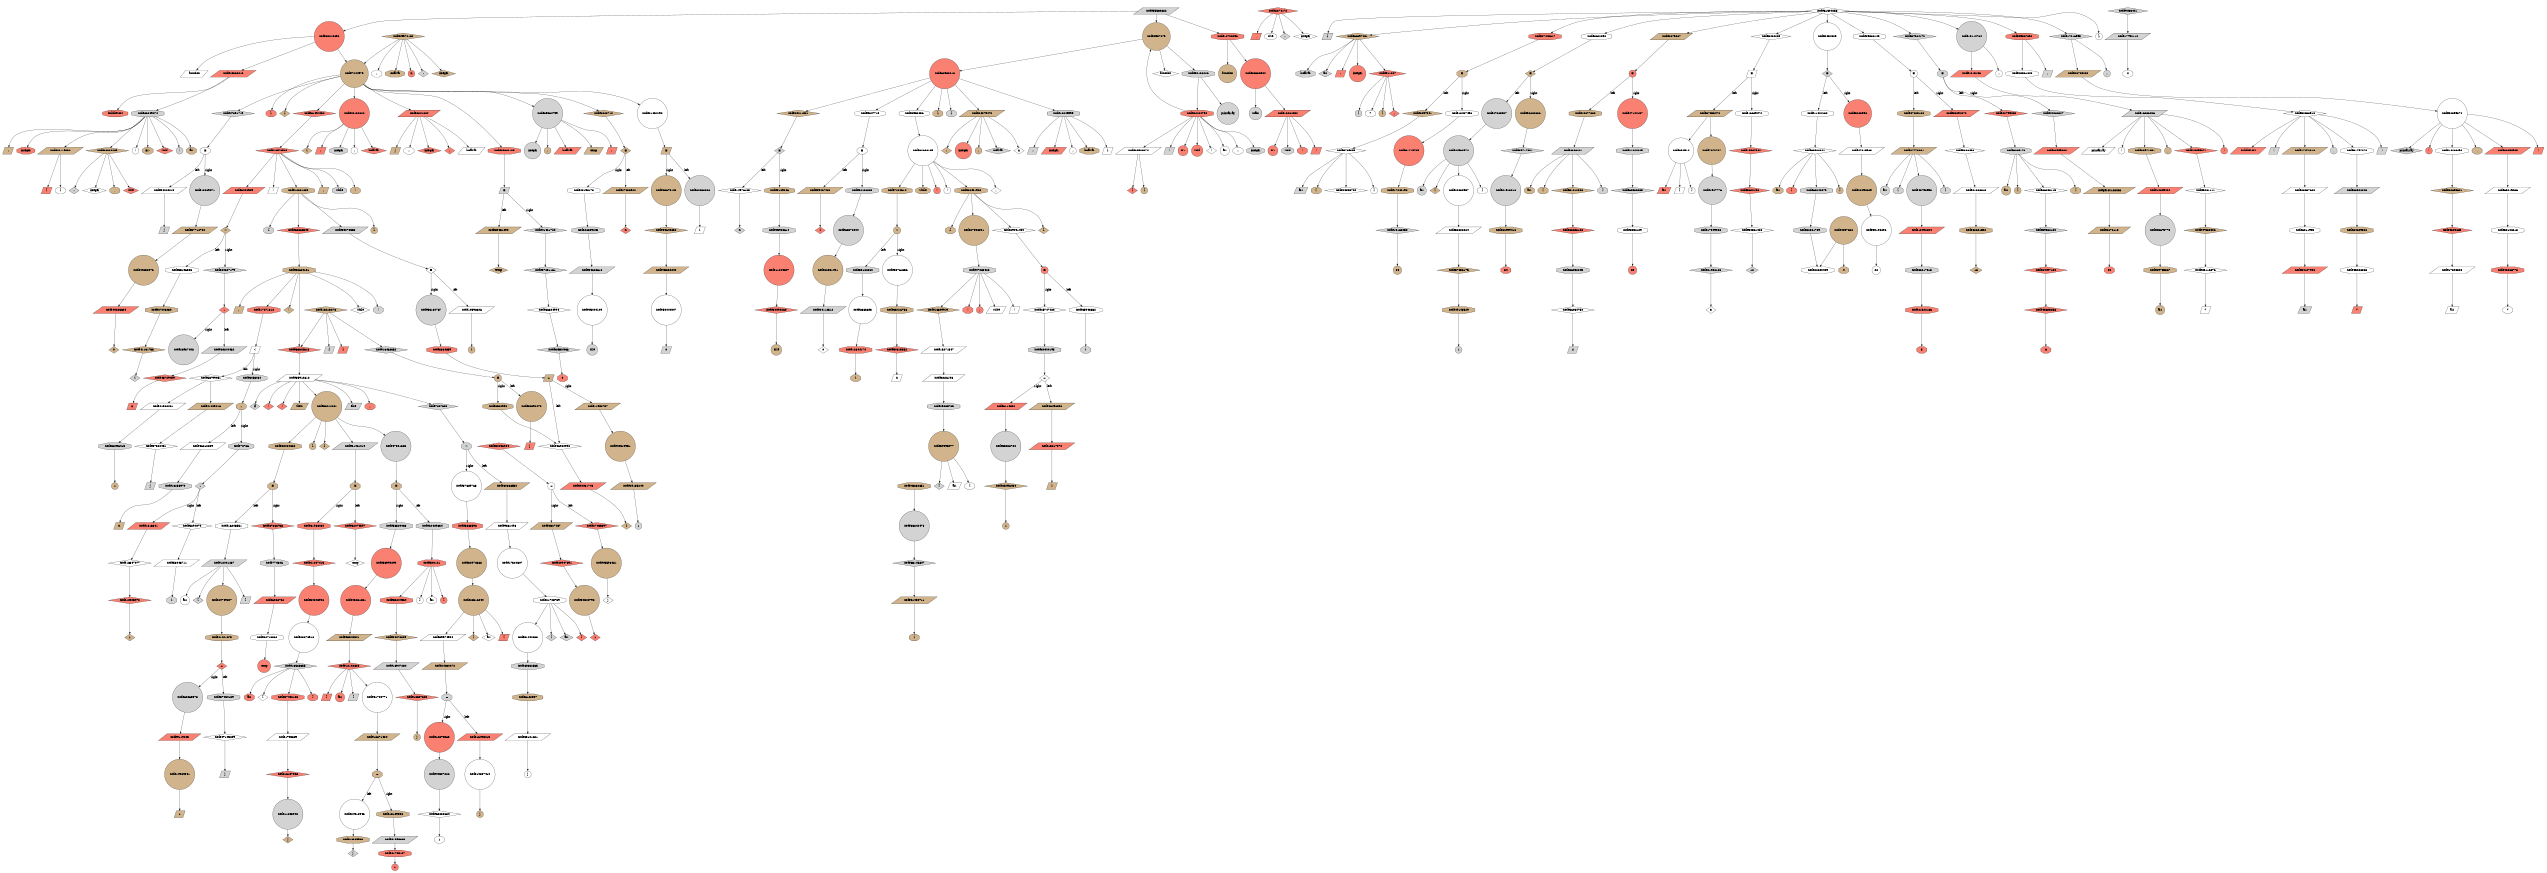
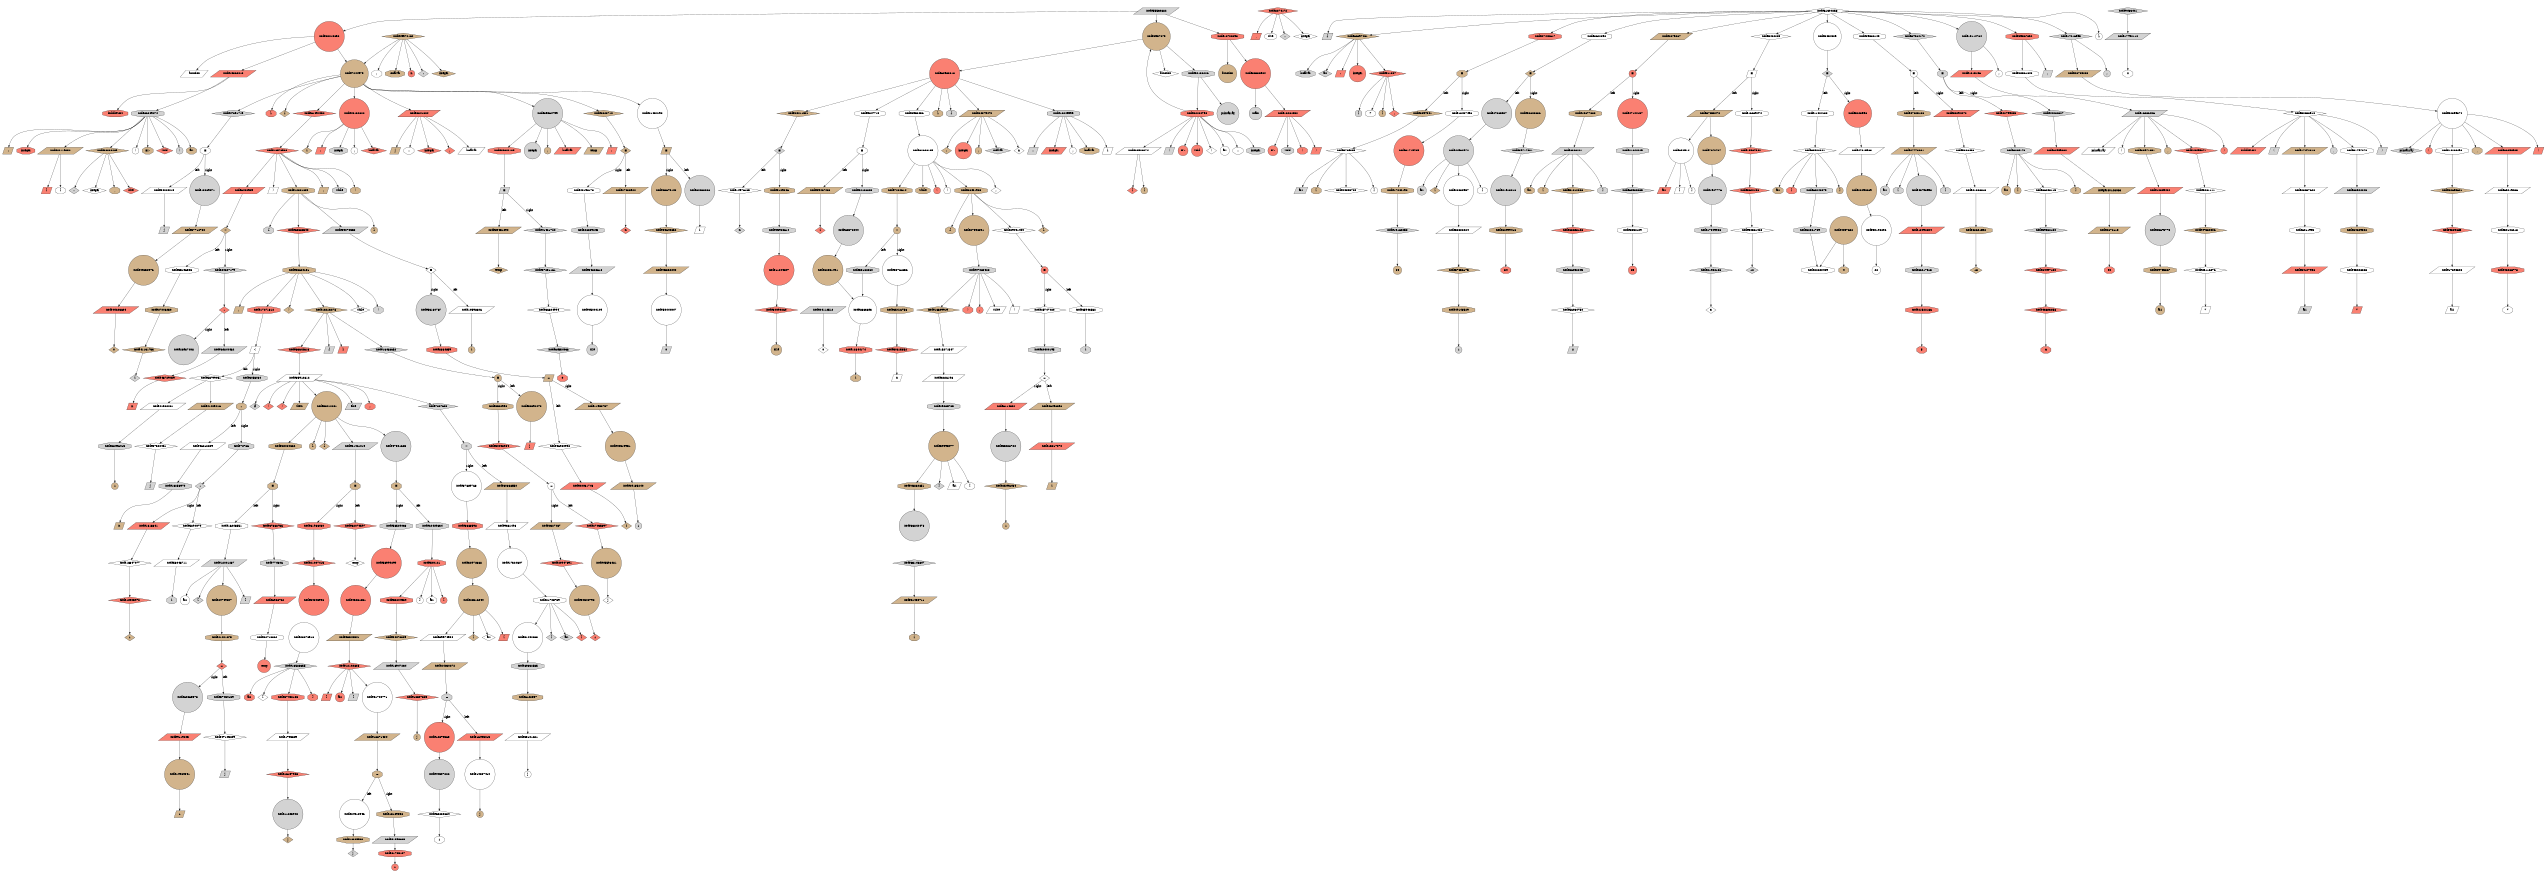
edge "node7244975" -> "node25342185": now "node39564799" -> "node25342185"
edge "node62331491" -> "node24112512": now "node62331491" -> "node8883693"
edge "node33624151" -> "node63642613": now "node33624151" -> "node13213278"
edge "node5560998" -> "node46964992": now "node5560998" -> "node50048984"
edge "node59995477" -> "node48832851": added
edge "node36842478" -> "node63146847": removed
edge "node54848996" -> "node23878916": removed
